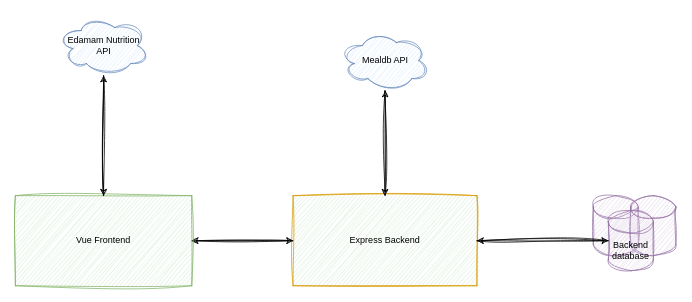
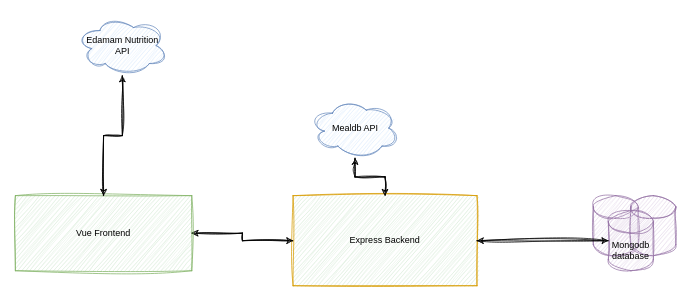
node "Edamam Nutrition API": moved (104, 45) -> (122, 45)
node "Mealdb API": moved (385, 60) -> (355, 128)
node "Vue Frontend": size 176x90 -> 176x75
node "Backend database": label "Backend database" -> "Mongodb database"
